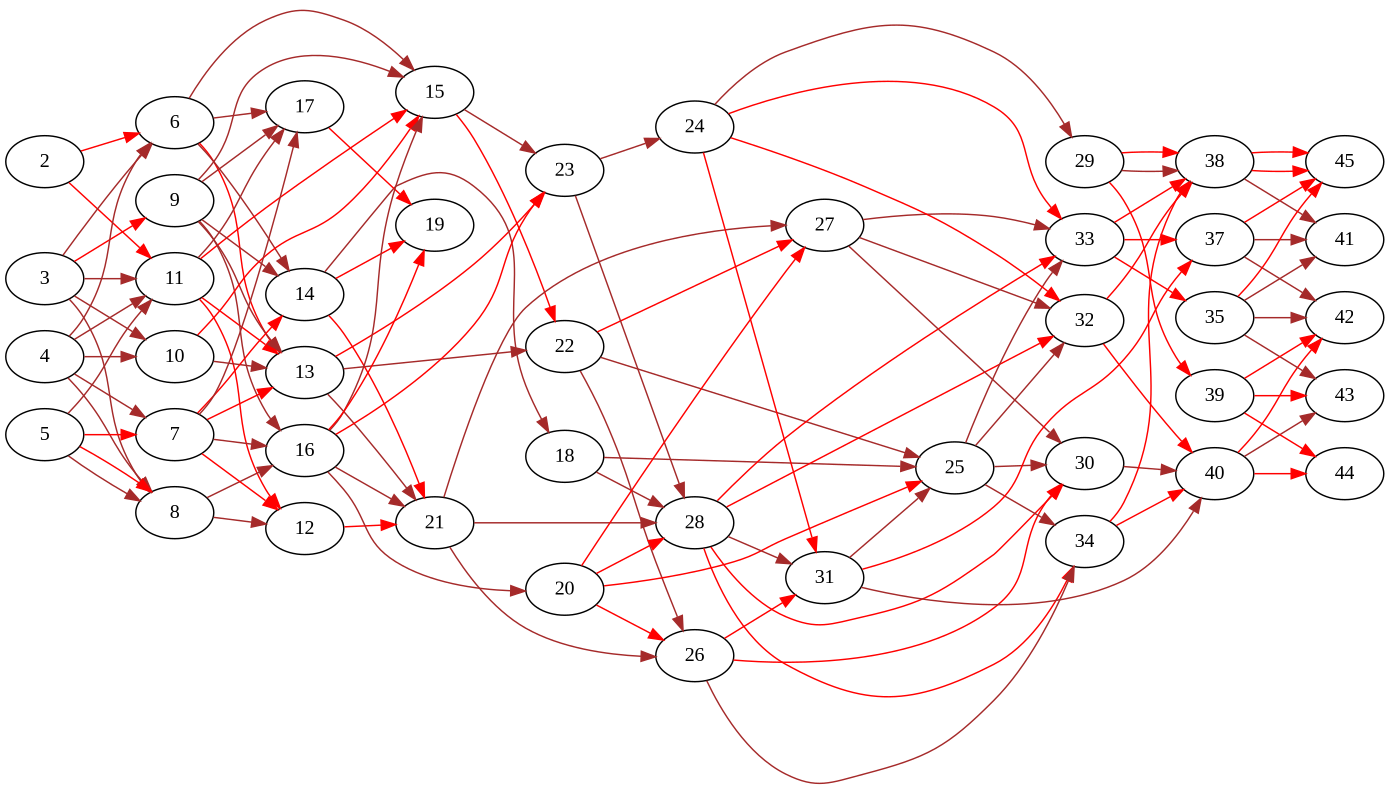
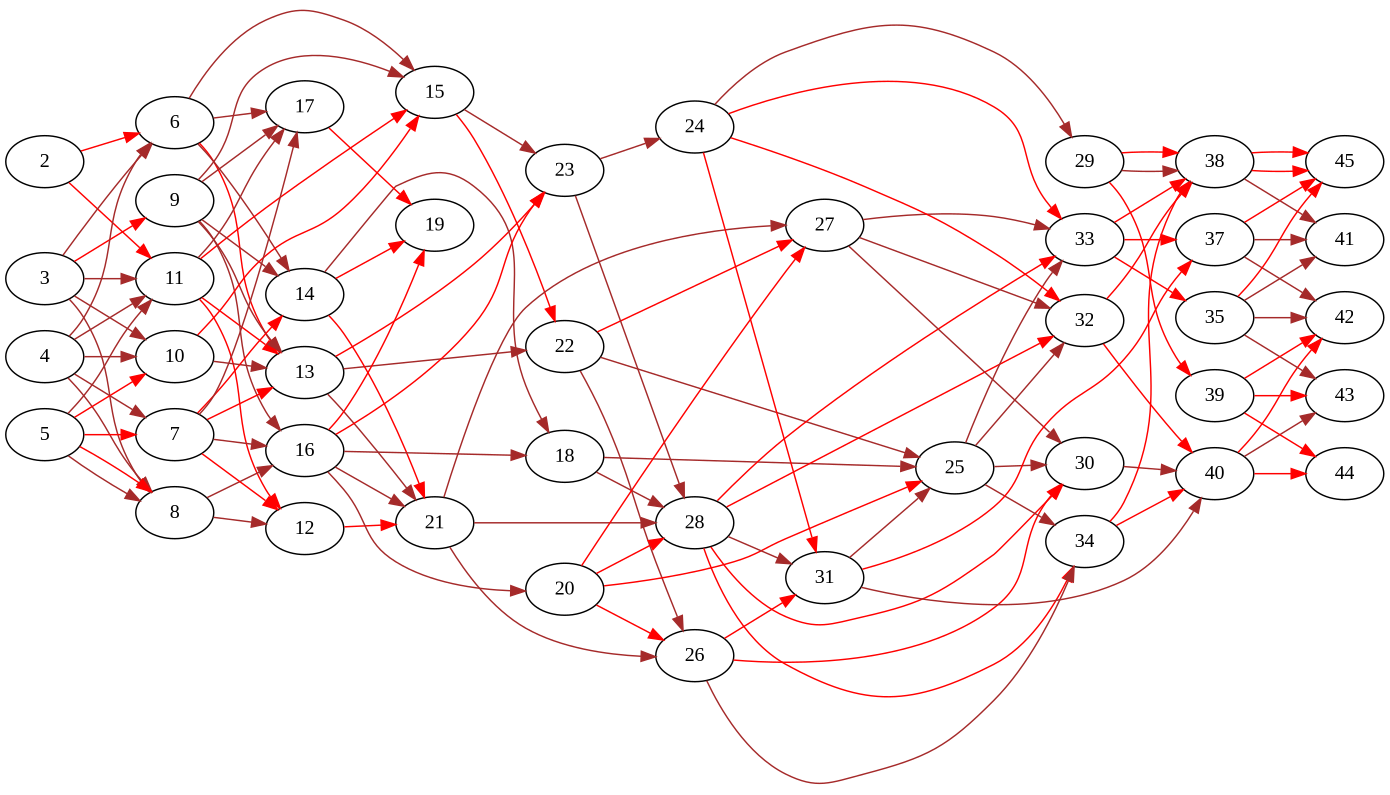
edge "16" -> "15": now "16" -> "18"
edge "5" -> "10": added
